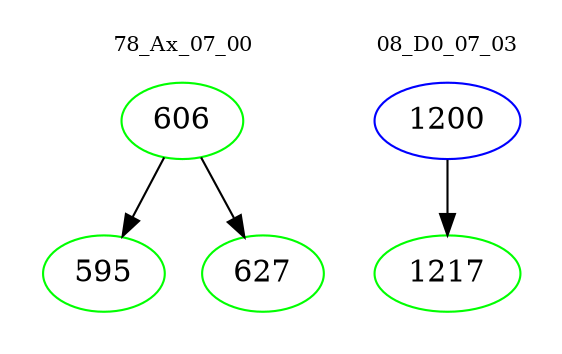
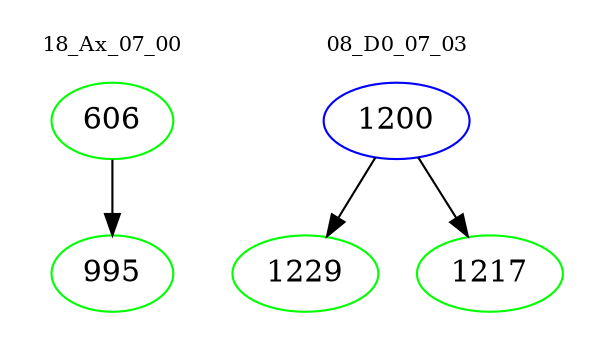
cluster "78_Ax_07_00": label "78_Ax_07_00" -> "18_Ax_07_00"
node "595": label "595" -> "995"
node "627": removed
node "1229": added
